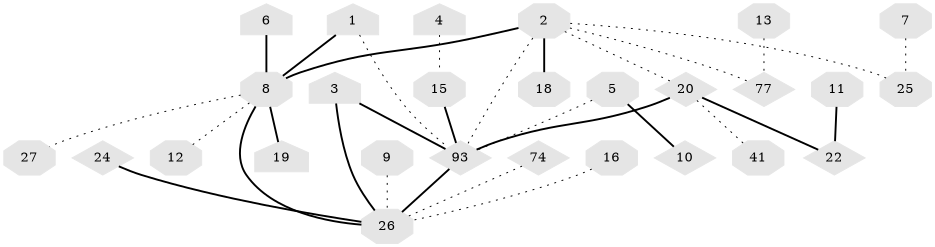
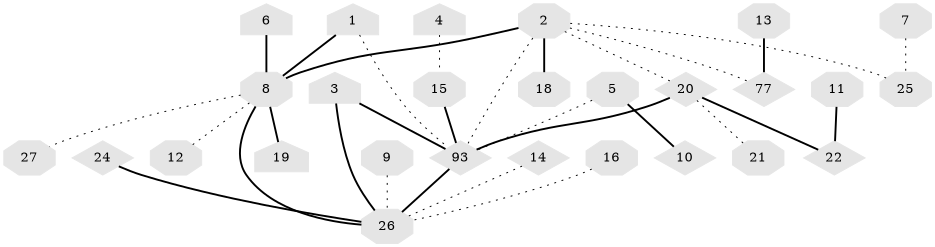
edge "13" -- "77": style dotted -> bold
node "74": label "74" -> "14"
node "41": label "41" -> "21"
